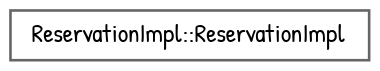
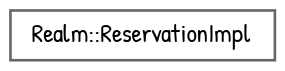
node "ReservationImpl::ReservationImpl": label "ReservationImpl::ReservationImpl" -> "Realm::ReservationImpl"
